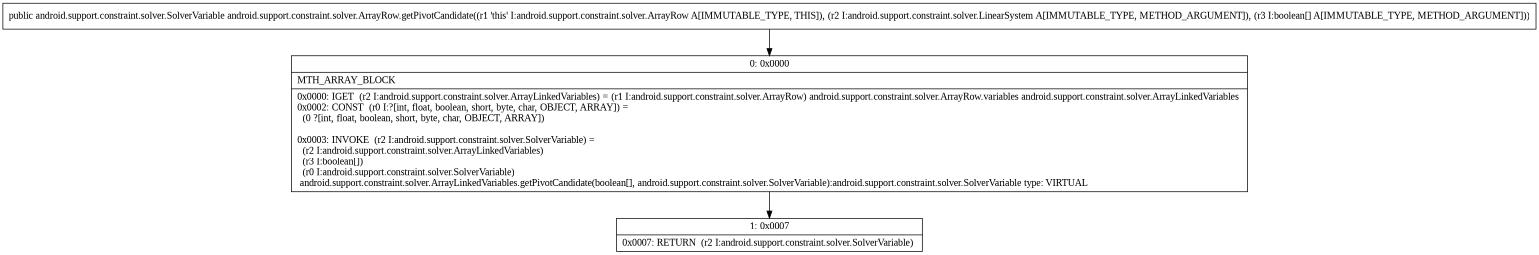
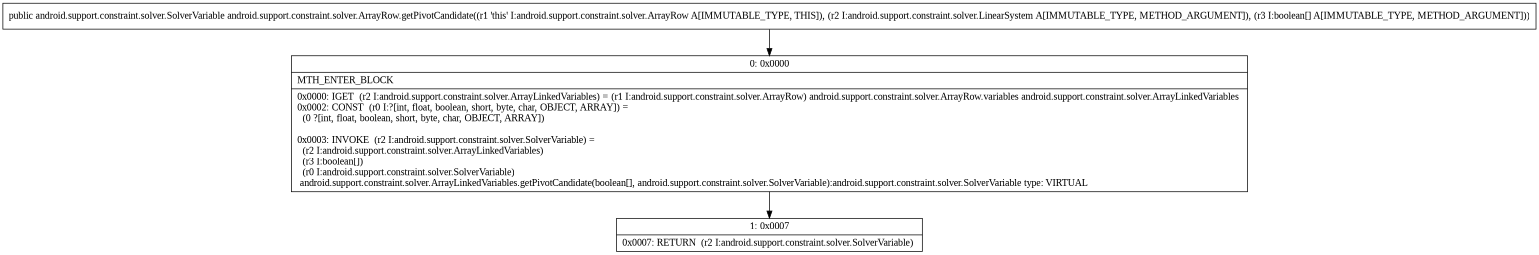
node "0: 0x0000": text "MTH_ARRAY_BLOCK" -> "MTH_ENTER_BLOCK"
